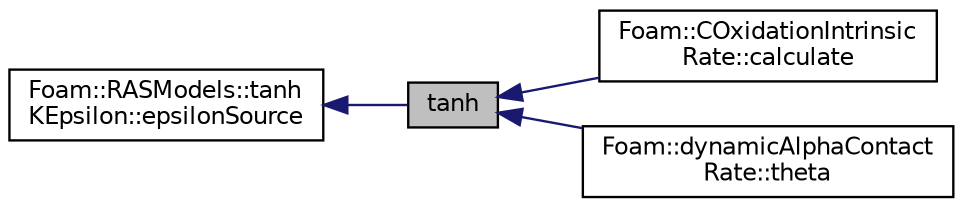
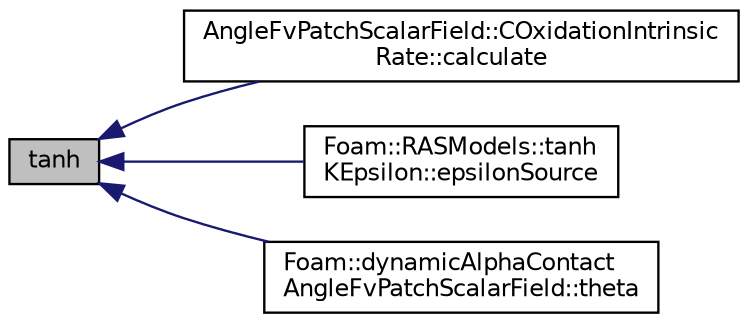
node "Foam::COxidationIntrinsic Rate::calculate": label "Foam::COxidationIntrinsic Rate::calculate" -> "AngleFvPatchScalarField::COxidationIntrinsic Rate::calculate"
edge "tanh" -> "Foam::RASModels::tanh KEpsilon::epsilonSource": reversed
node "Foam::dynamicAlphaContact Rate::theta": label "Foam::dynamicAlphaContact Rate::theta" -> "Foam::dynamicAlphaContact AngleFvPatchScalarField::theta"
